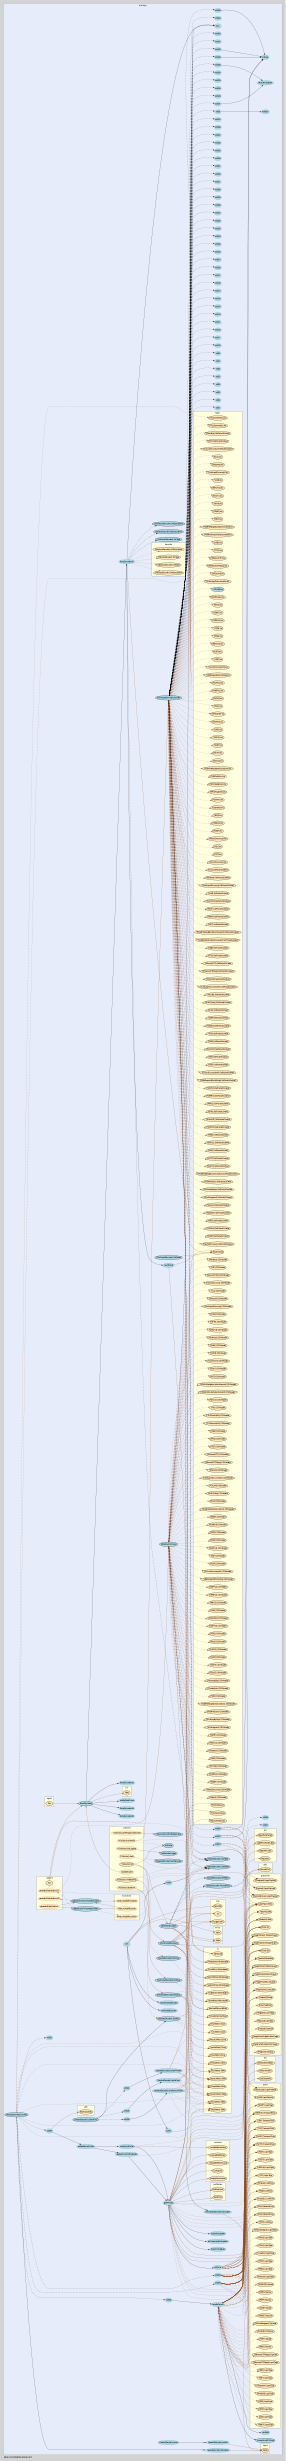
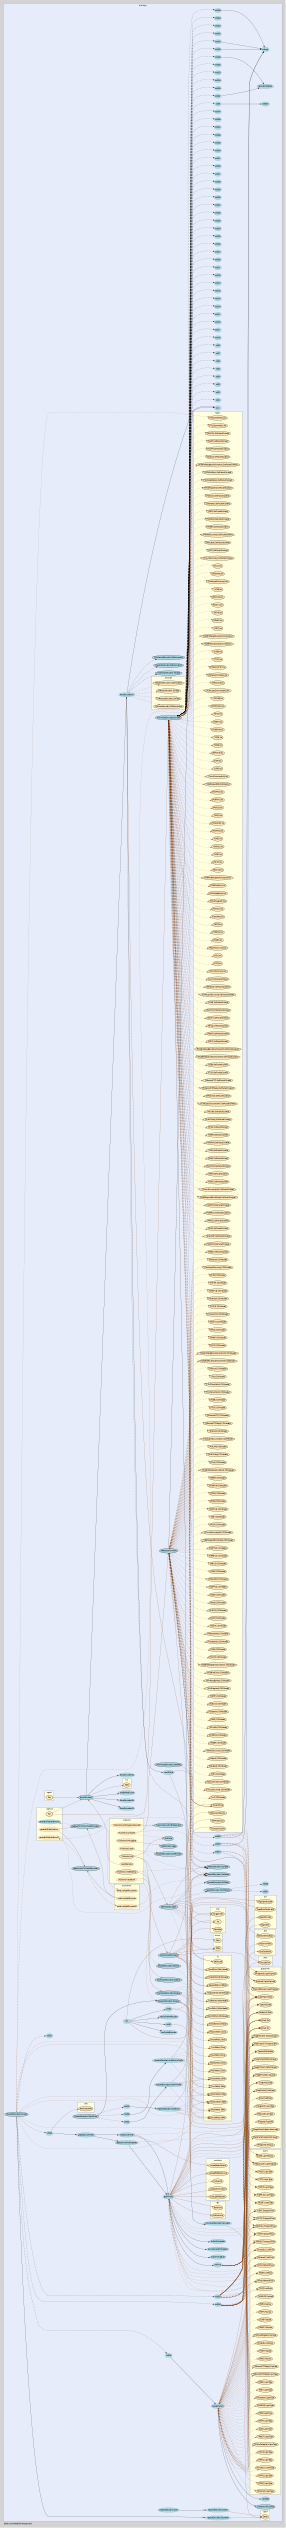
node "(*VXLAN).Inc": fillcolor lightblue -> moccasin
node "(*IPv4).SetPacketContext": added
node "generateElasticIndices$2": fillcolor moccasin -> lightblue
cluster "nullWriter": label "nullWriter" -> "dpi"
